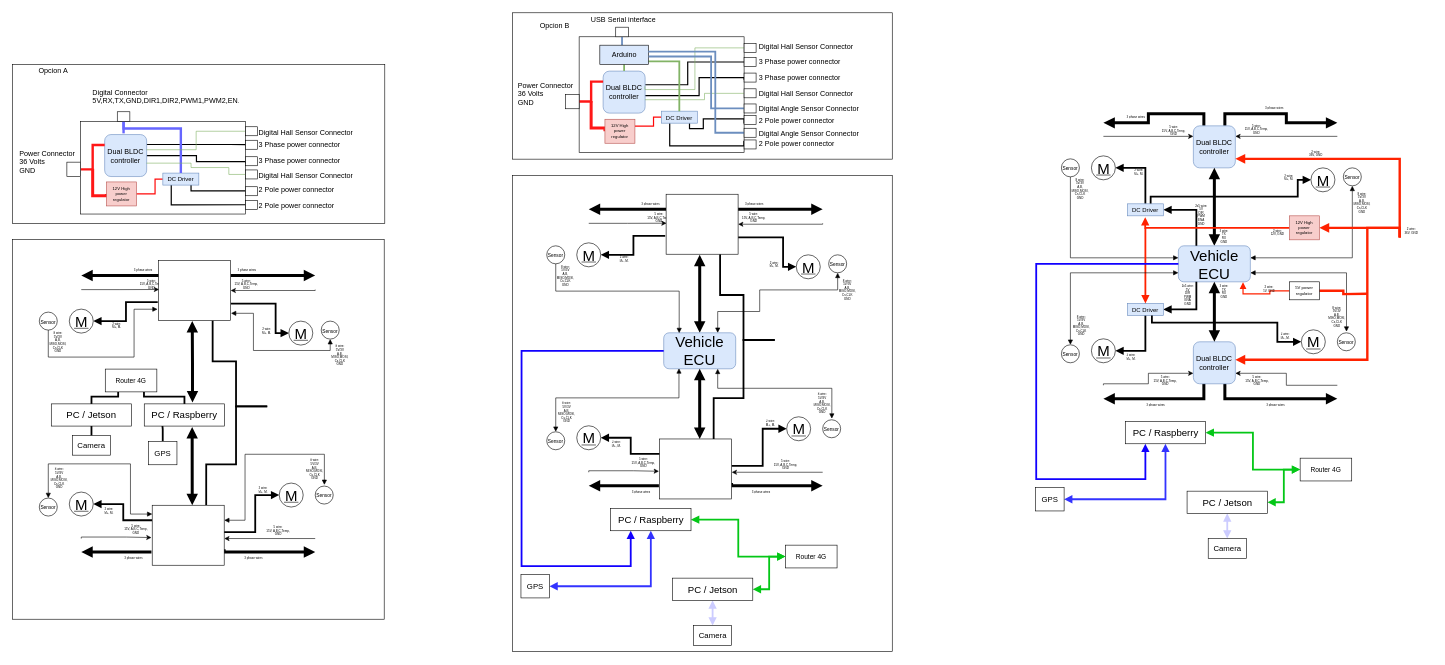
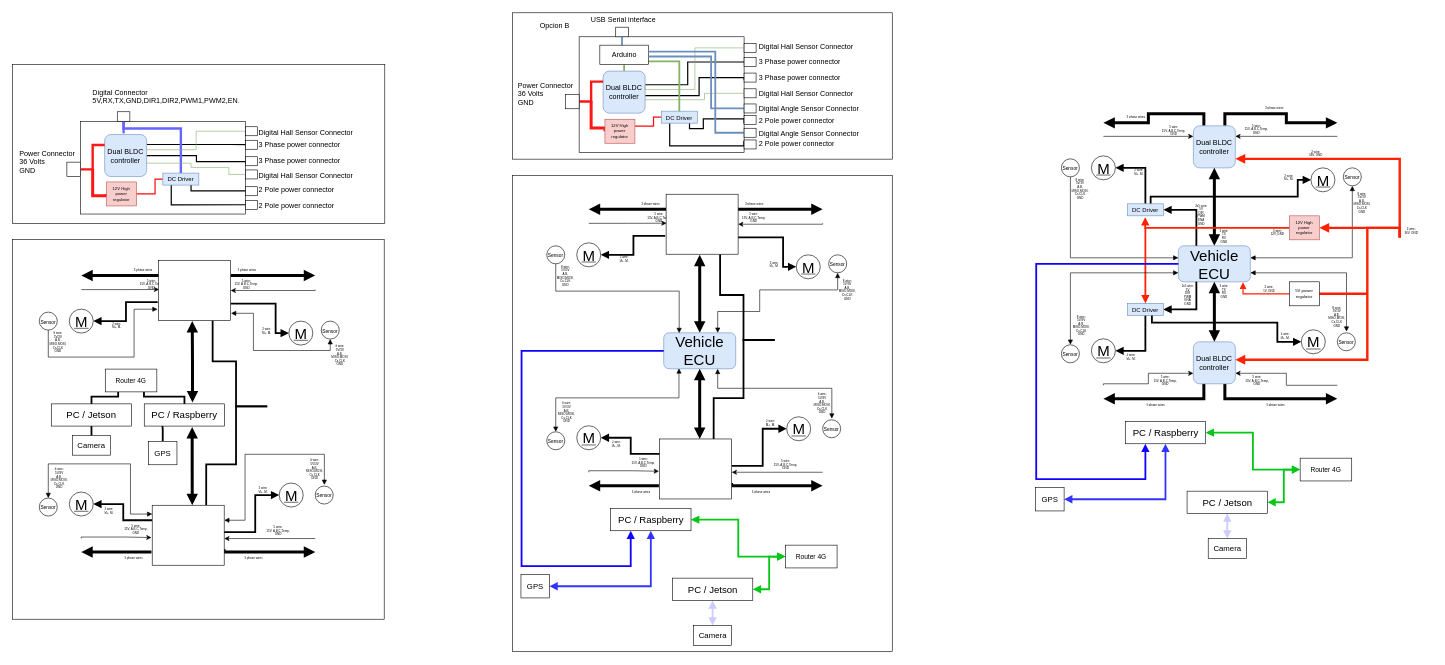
node "Arduino": fillcolor #dae8fc -> #ffffff
node "Opcion A": removed
node "5V power regulator": size 30x18 -> 30x24
